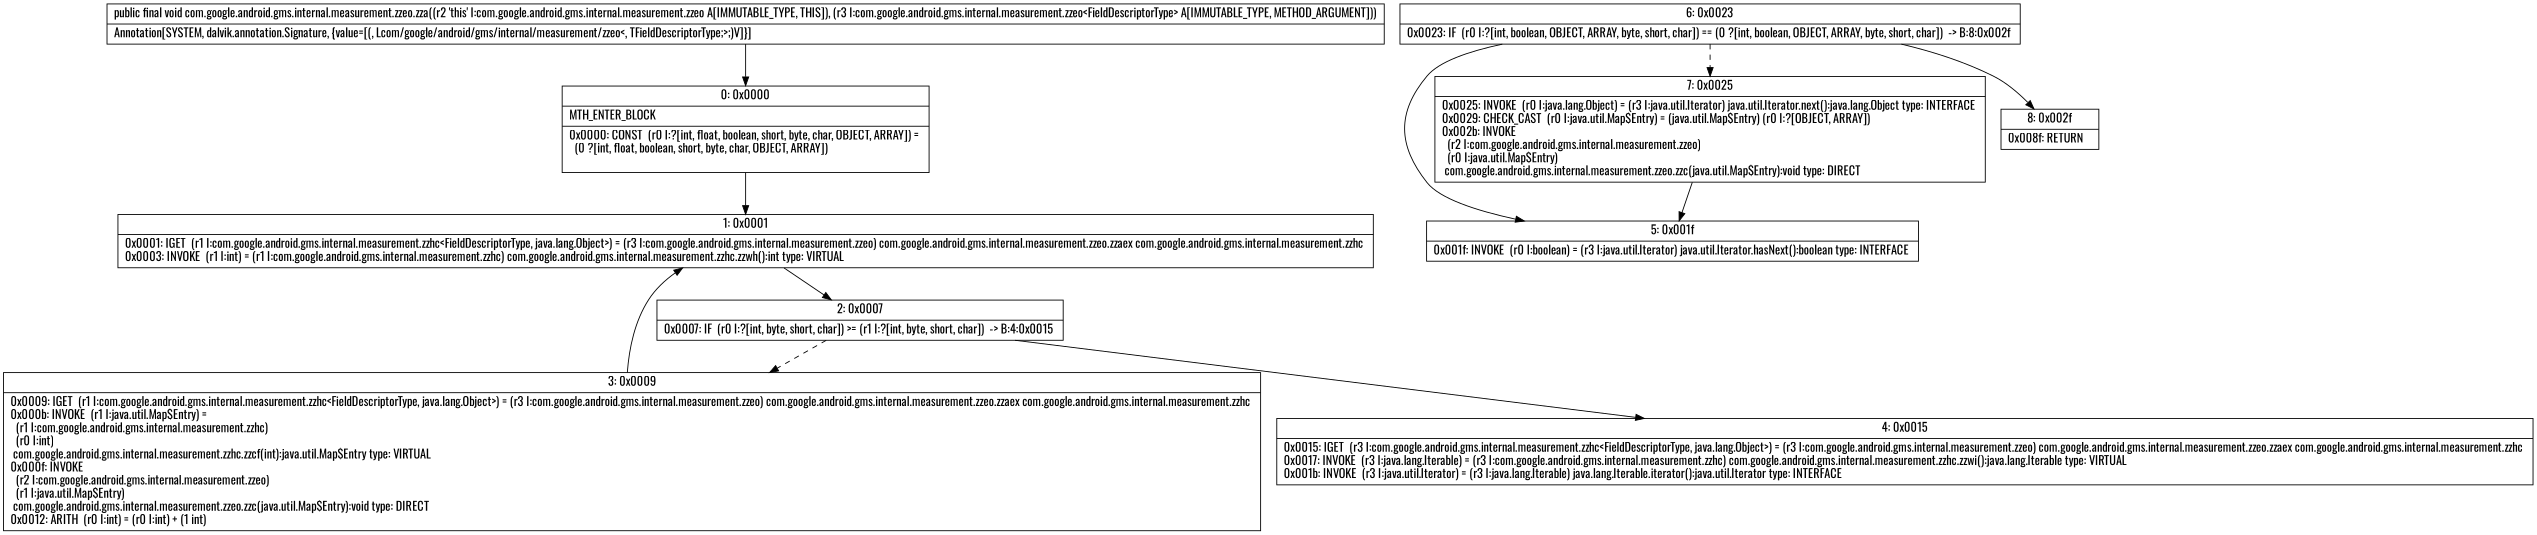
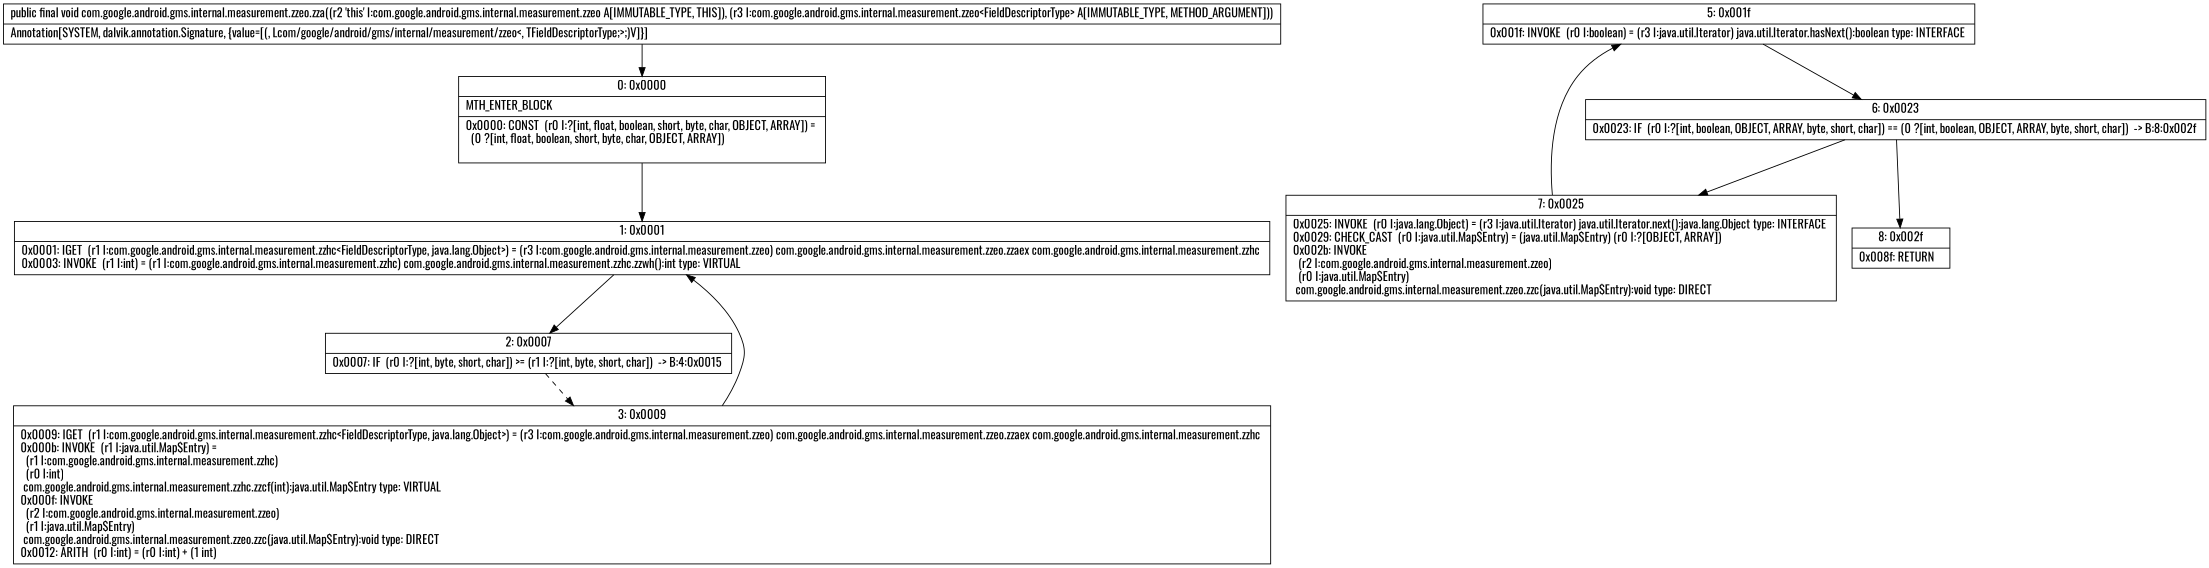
edge "6: 0x0023" -> "7: 0x0025": style dashed -> solid
edge "6: 0x0023" -> "5: 0x001f": reversed
node "4: 0x0015": removed
